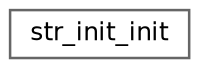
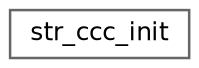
node "str_init_init": label "str_init_init" -> "str_ccc_init"
